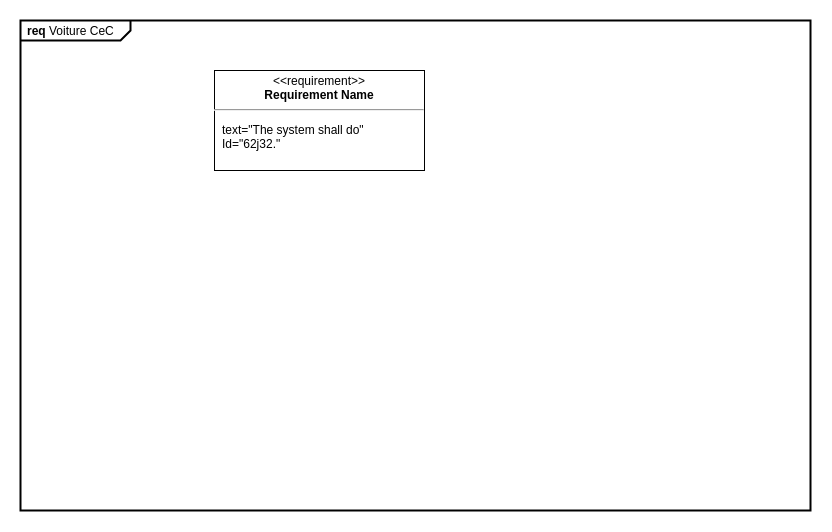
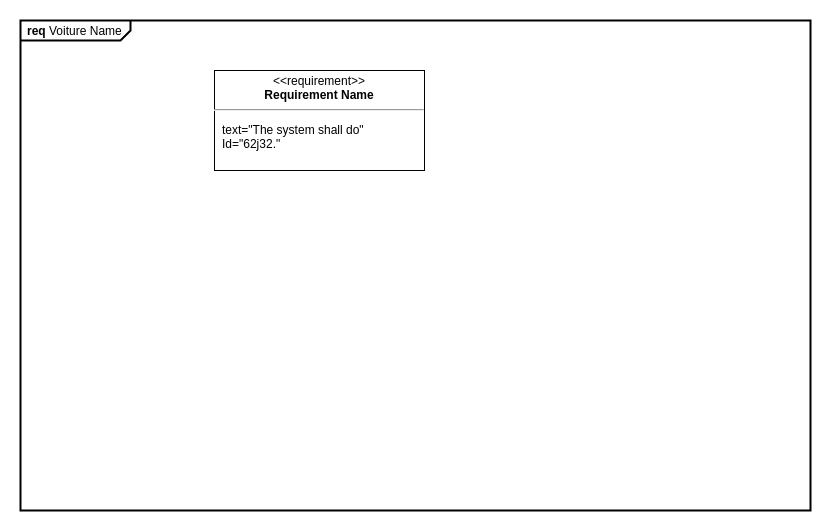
node "req Voiture CeC": label "req Voiture CeC" -> "req Voiture Name"
